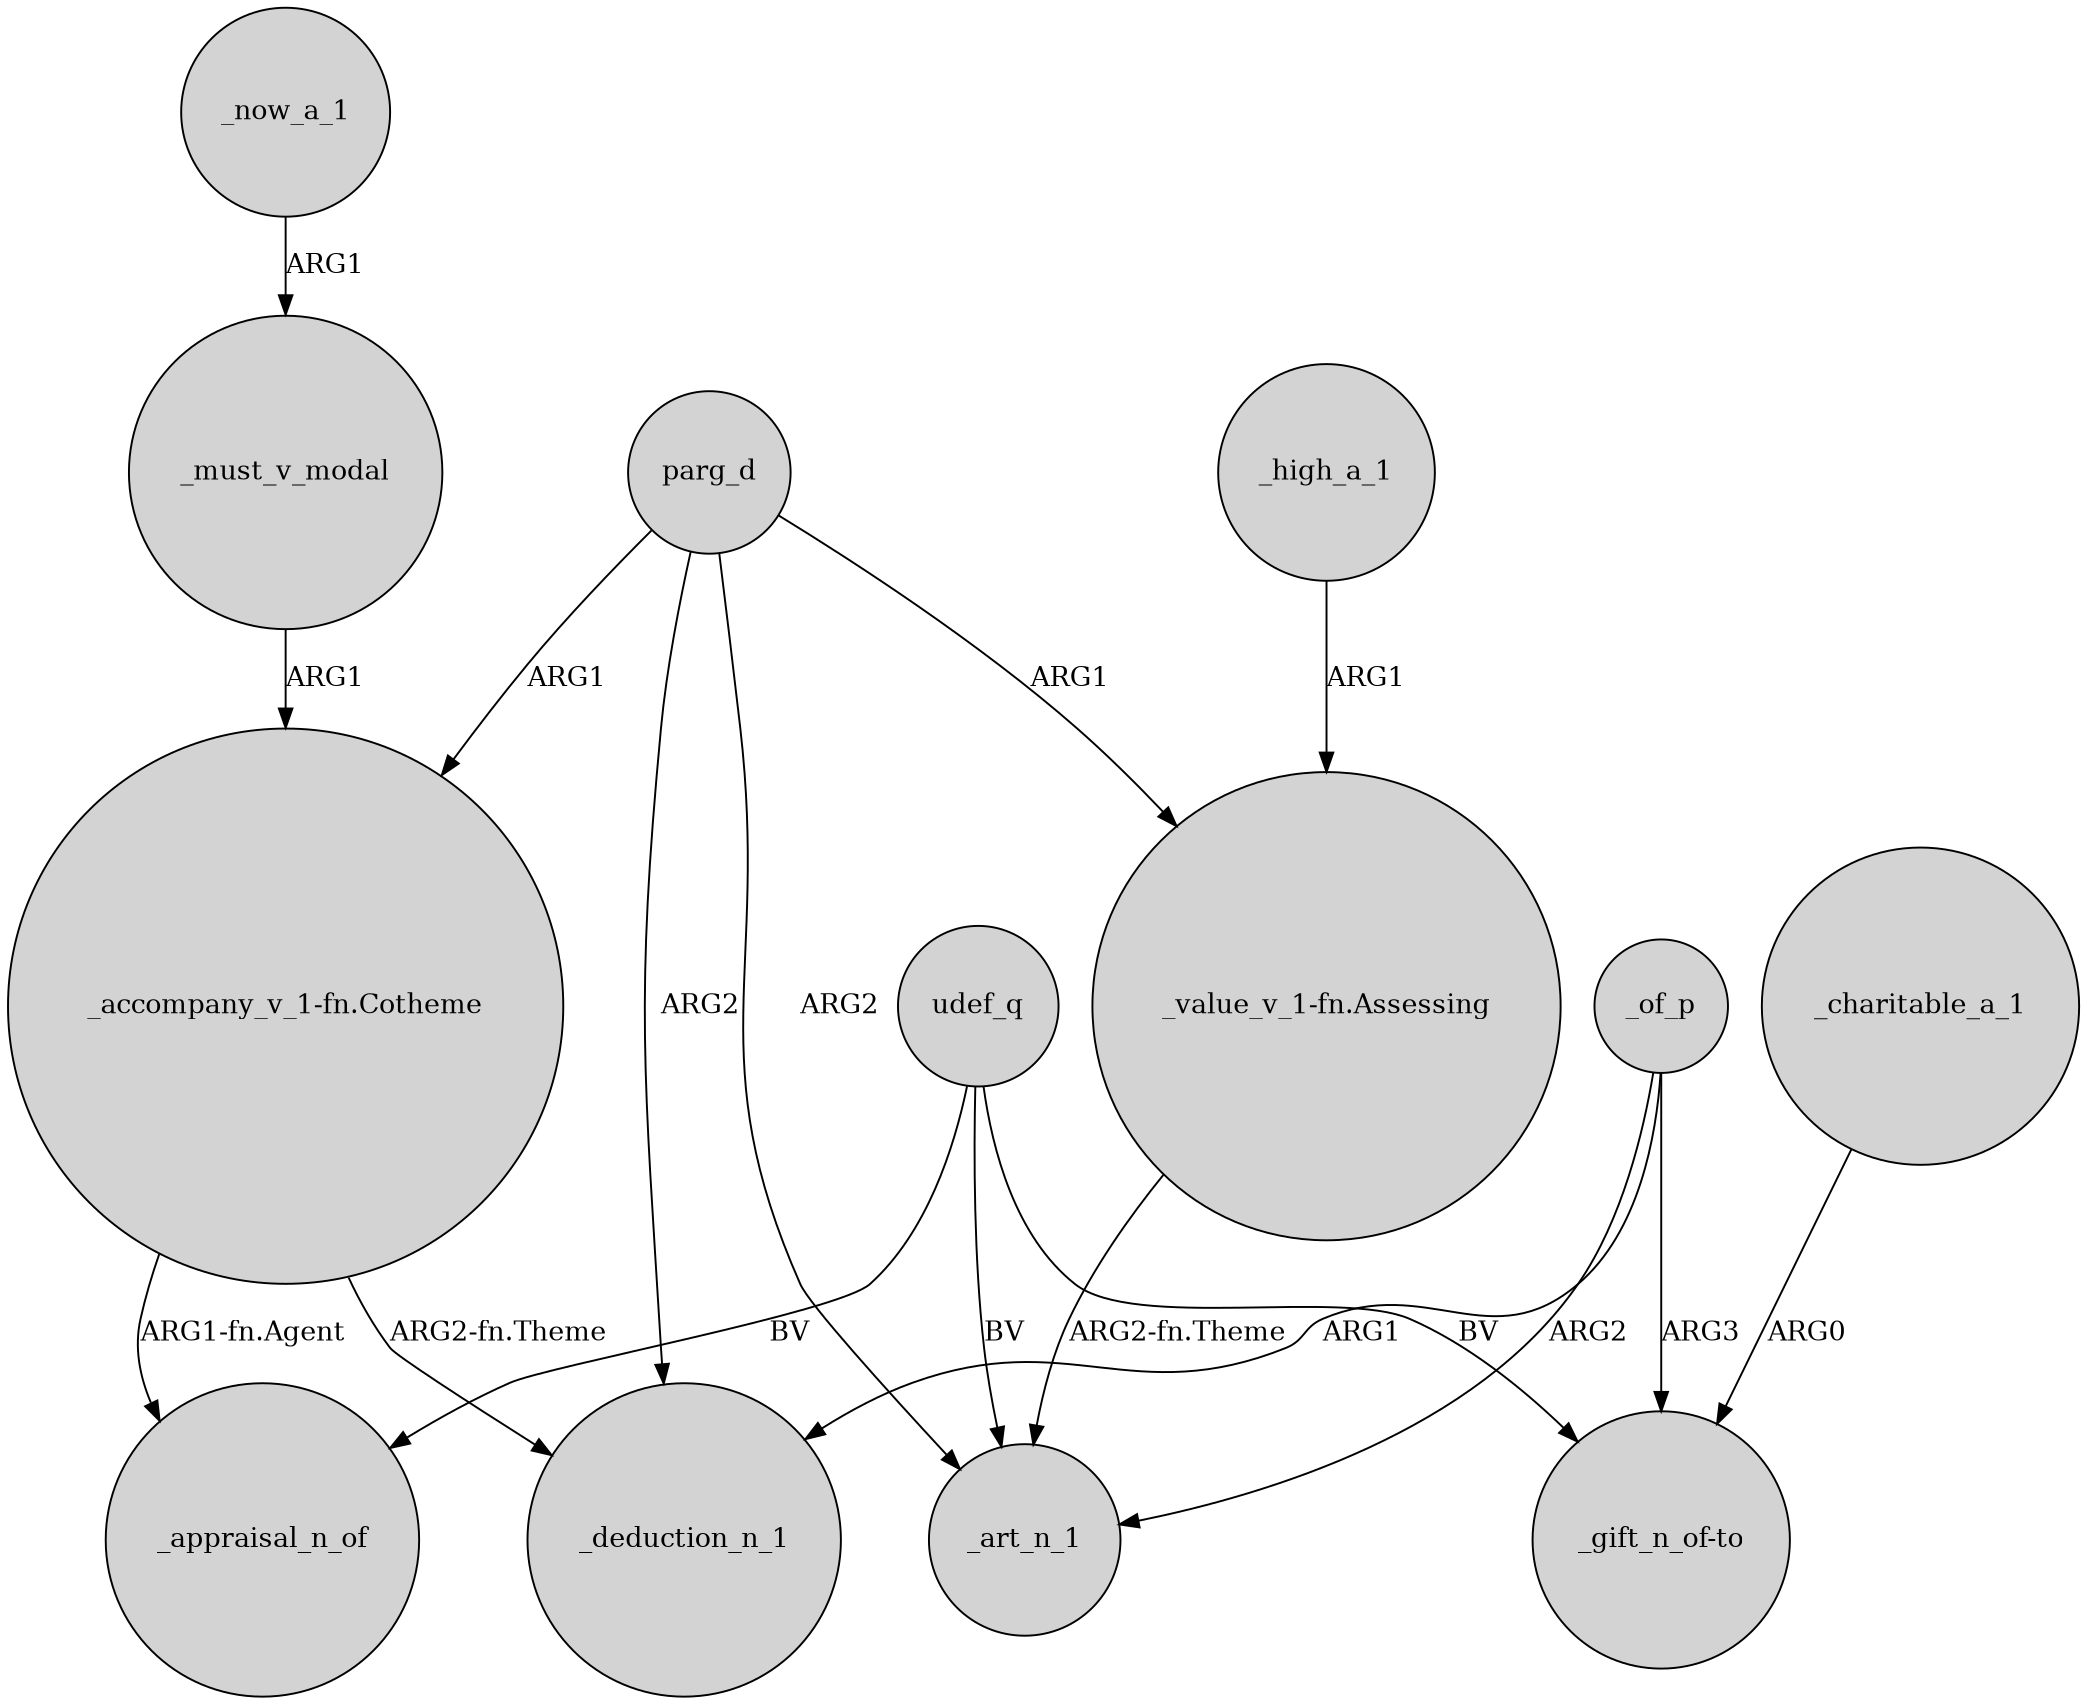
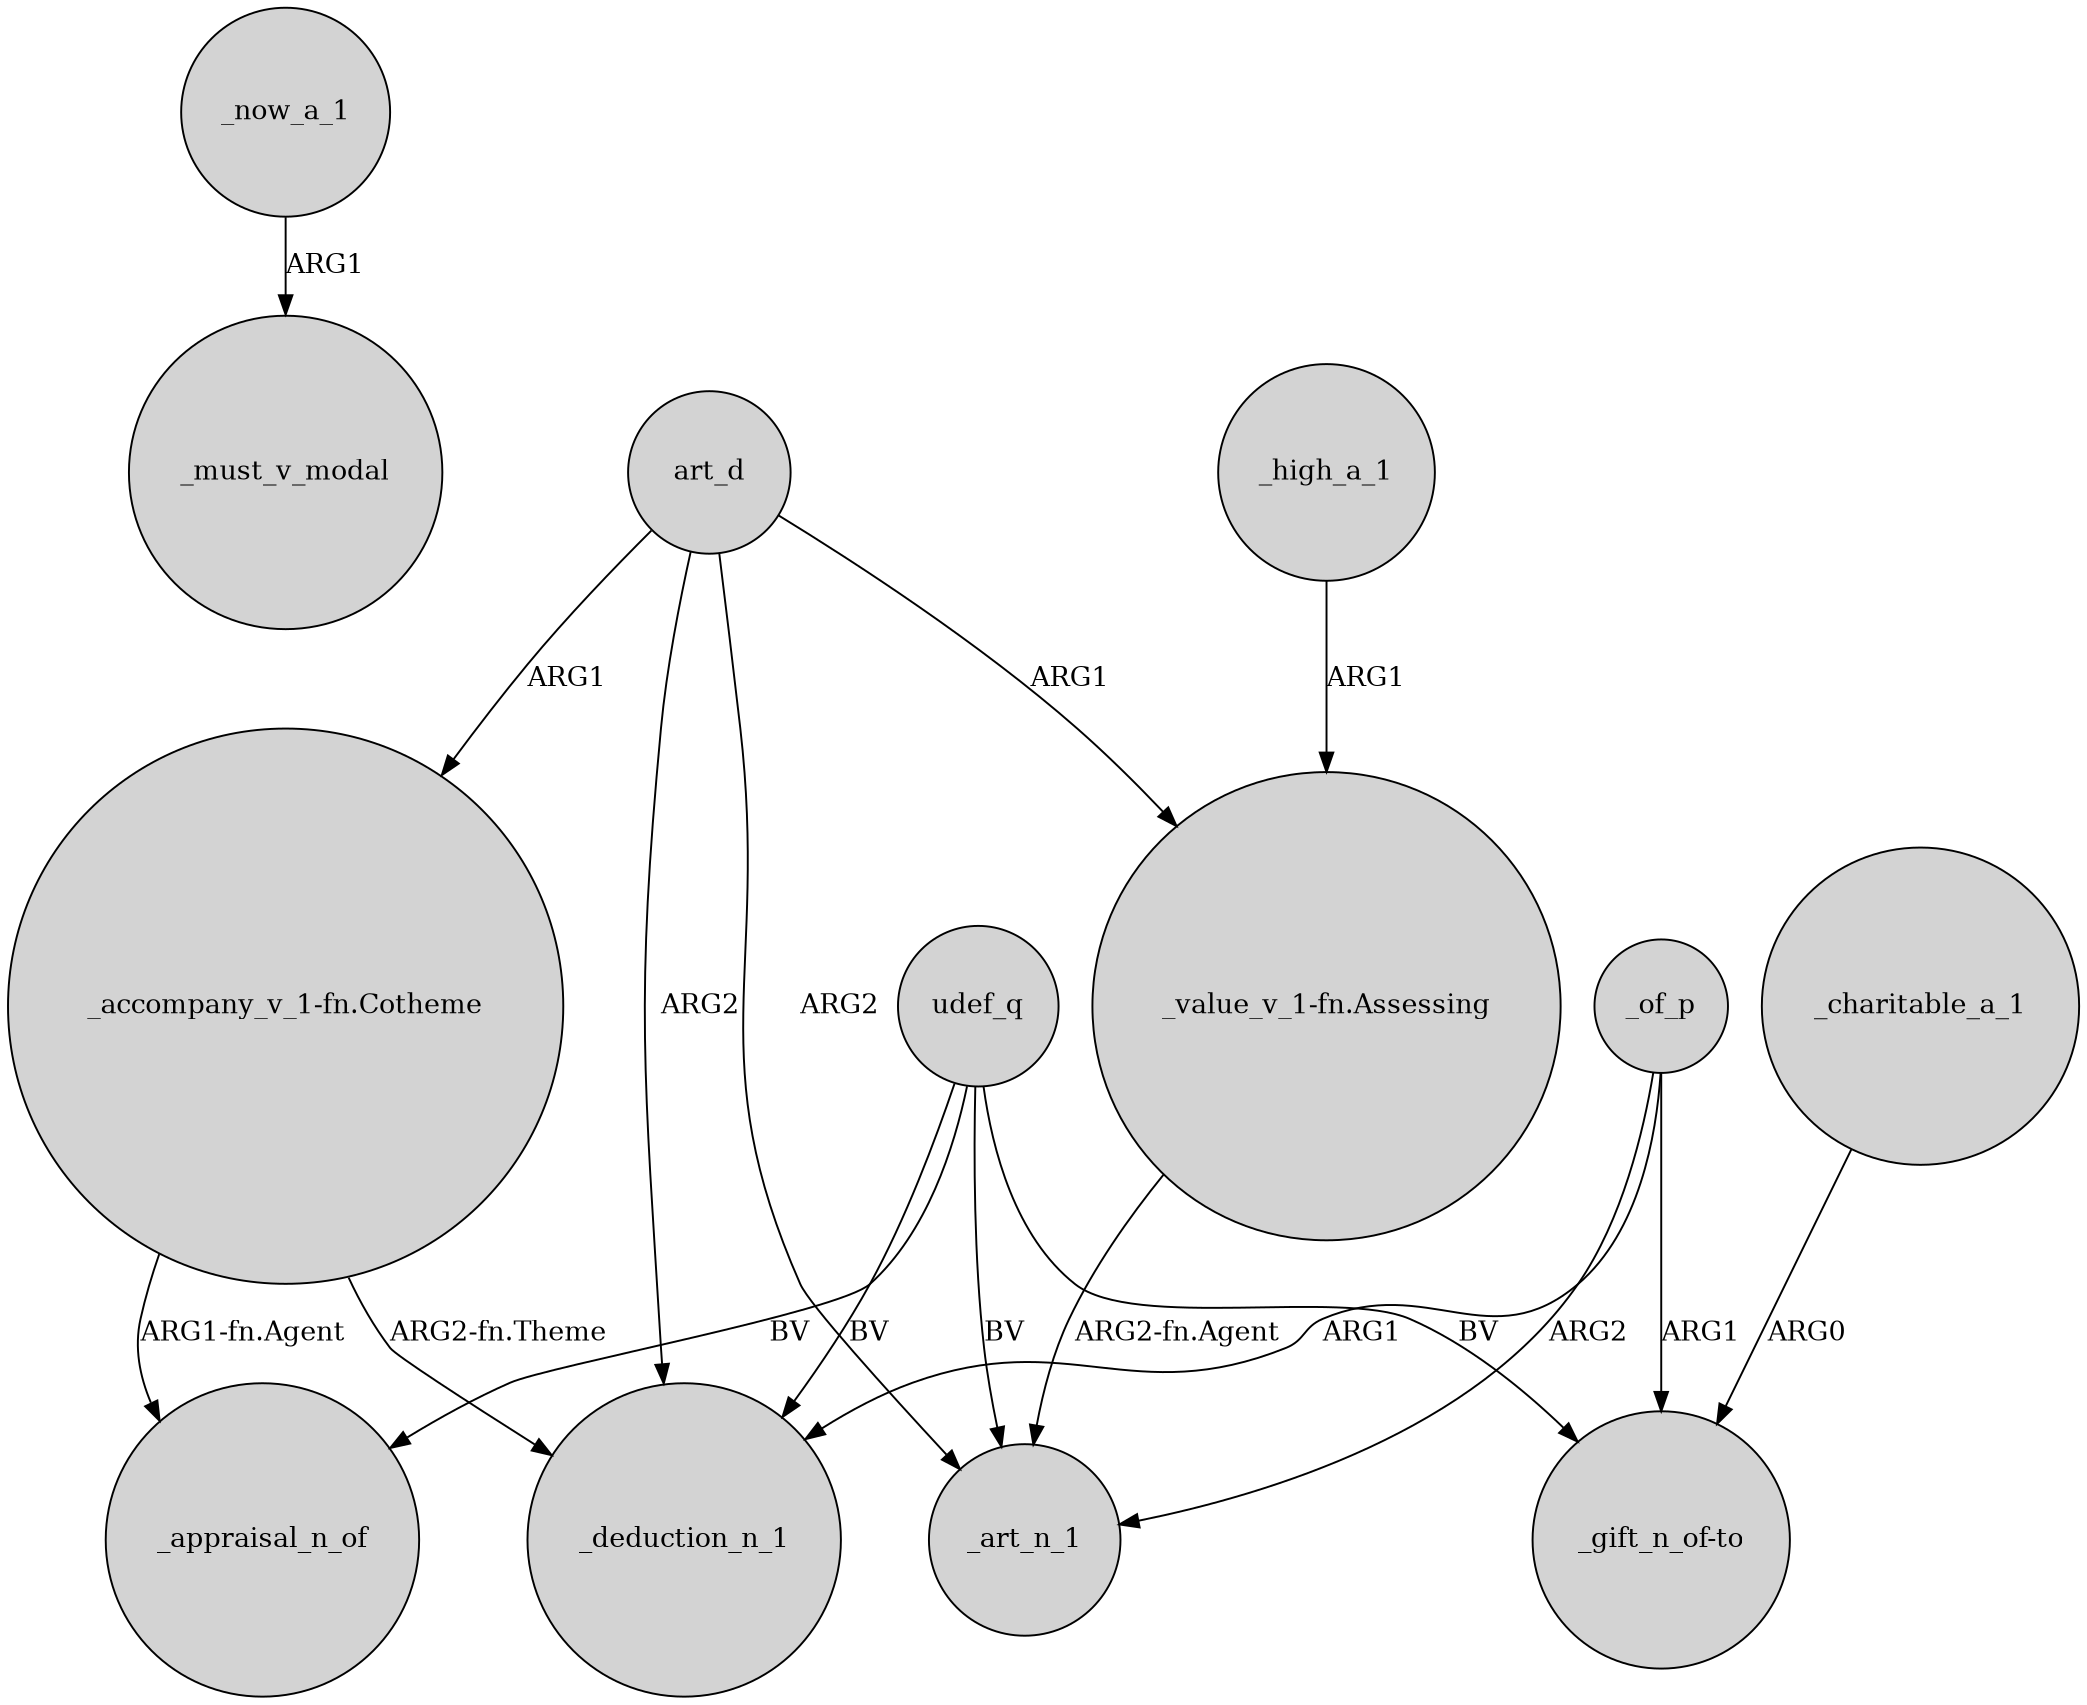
node "parg_d": label "parg_d" -> "art_d"
edge "_must_v_modal" -> "_accompany_v_1-fn.Cotheme": removed, label "ARG1"
edge "udef_q" -> "_deduction_n_1": added, label "BV"
edge "_value_v_1-fn.Assessing" -> "_art_n_1": label "ARG2-fn.Theme" -> "ARG2-fn.Agent"
edge "_of_p" -> "_gift_n_of-to": label "ARG3" -> "ARG1"
